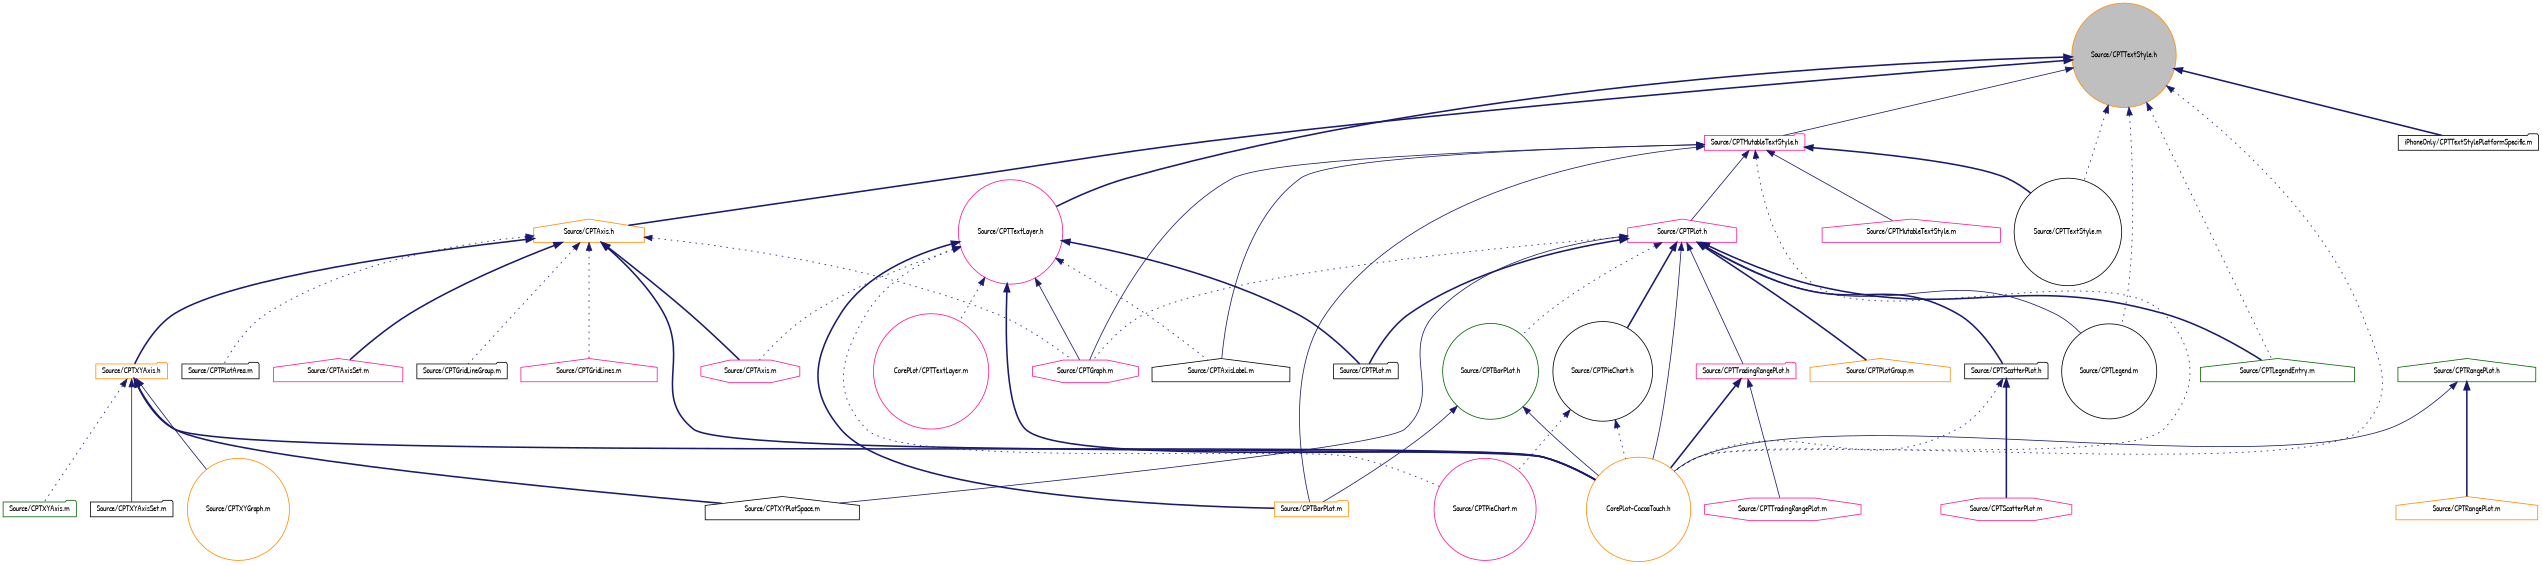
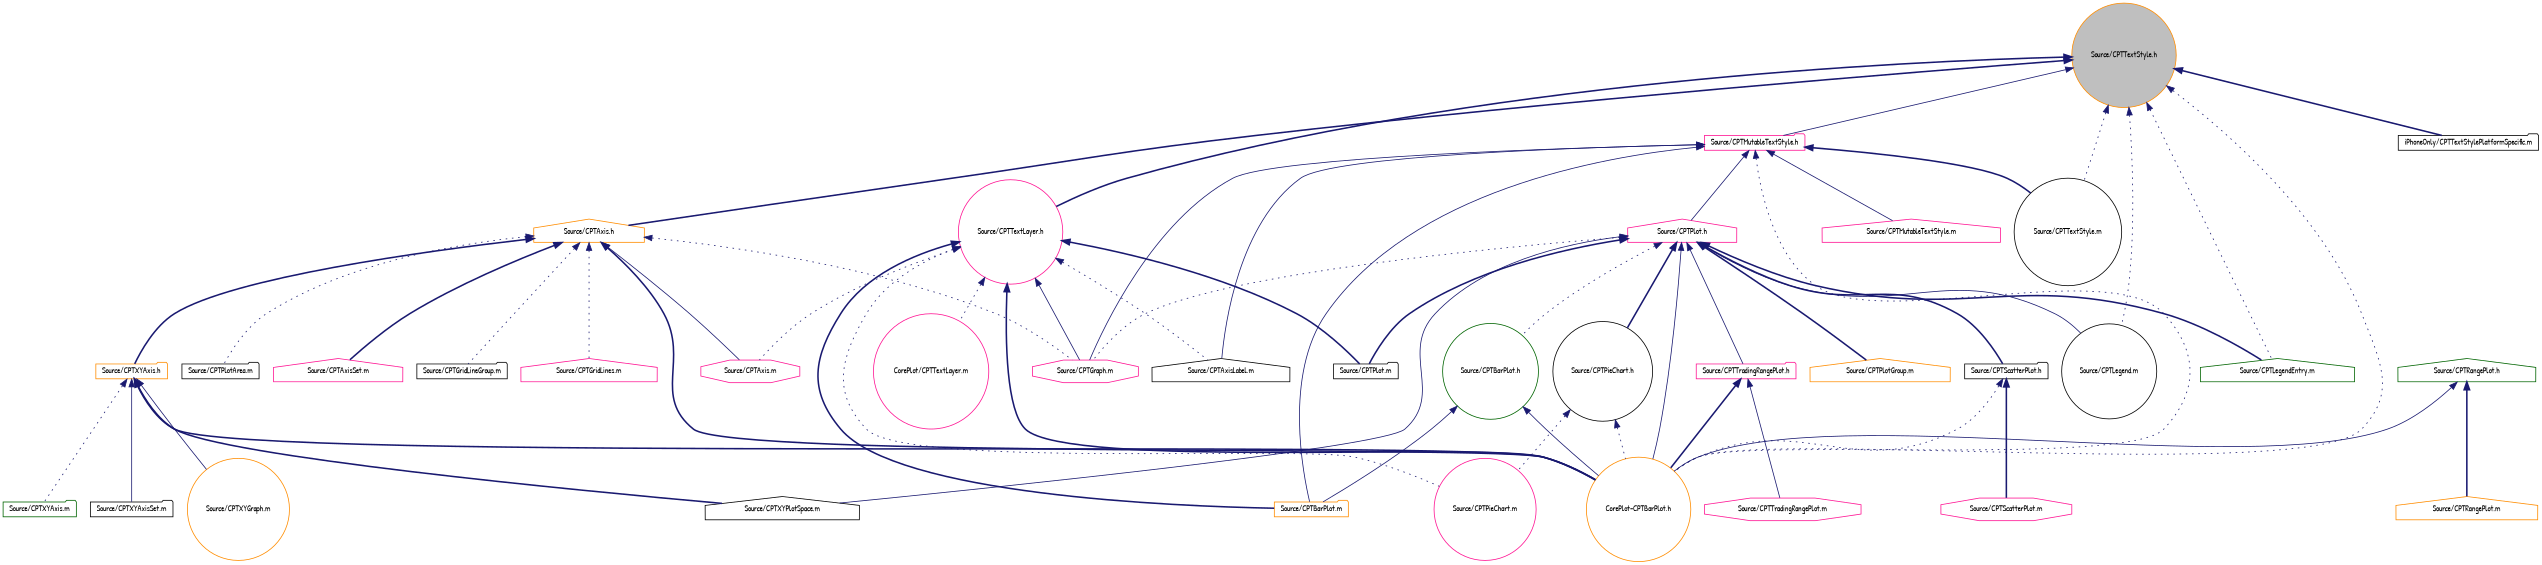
edge "Source/CPTAxis.m" -> "Source/CPTAxis.h": style bold -> solid
node "CorePlot-CocoaTouch.h": label "CorePlot-CocoaTouch.h" -> "CorePlot-CPTBarPlot.h"
